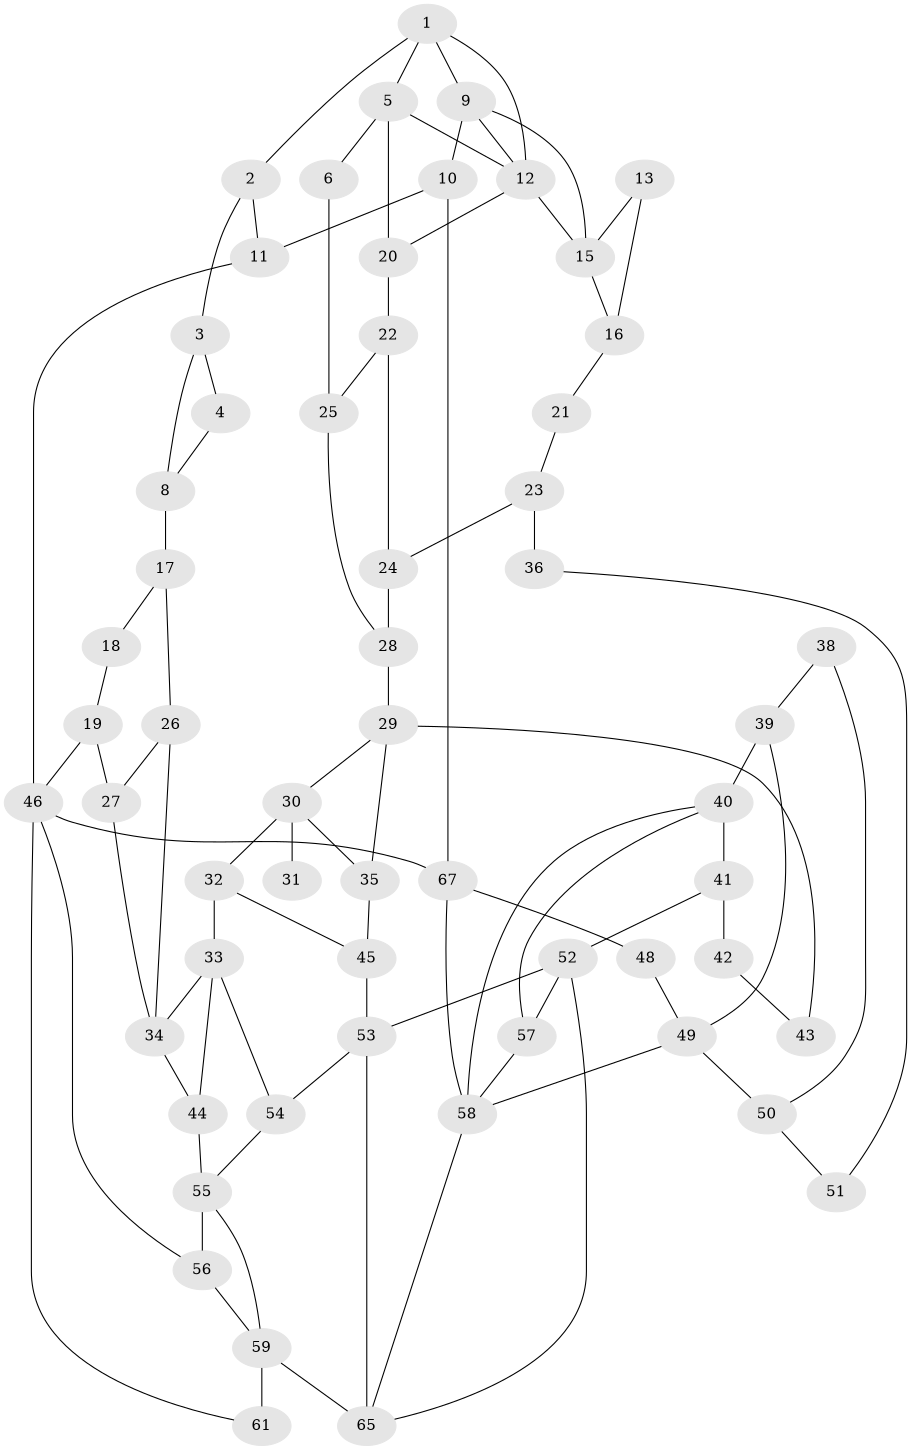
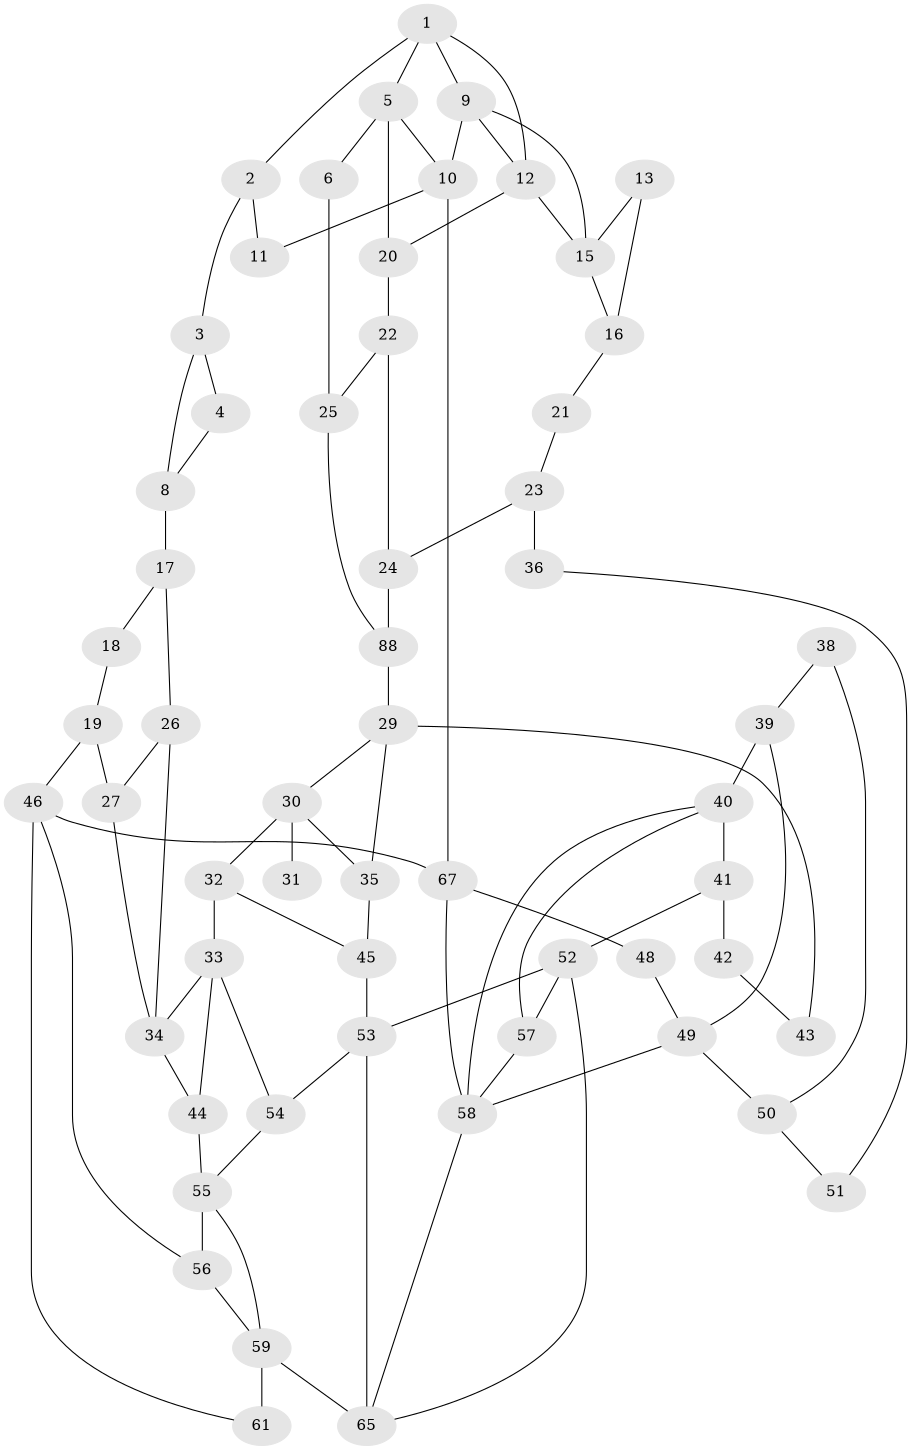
edge "5" -- "12": now "5" -- "10"
edge "11" -- "46": removed
node "28": label "28" -> "88"
